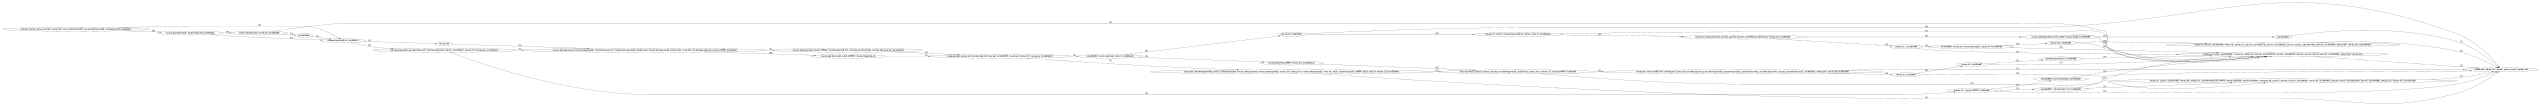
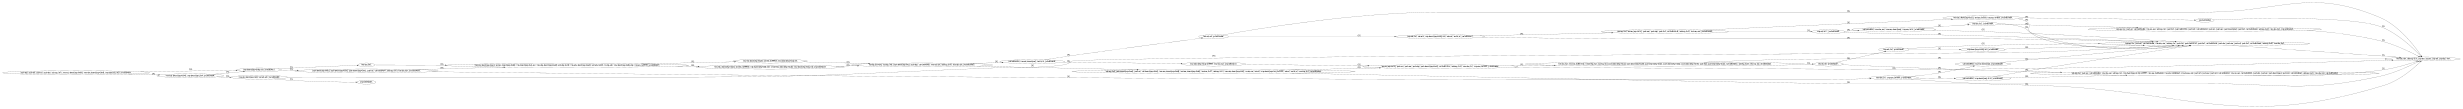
edge "'jmp 0x8054b6e'," -> "'cmp dword [esp+0x98], 0x0', 'je 0x8054bc1',": removed, label "CFG"
